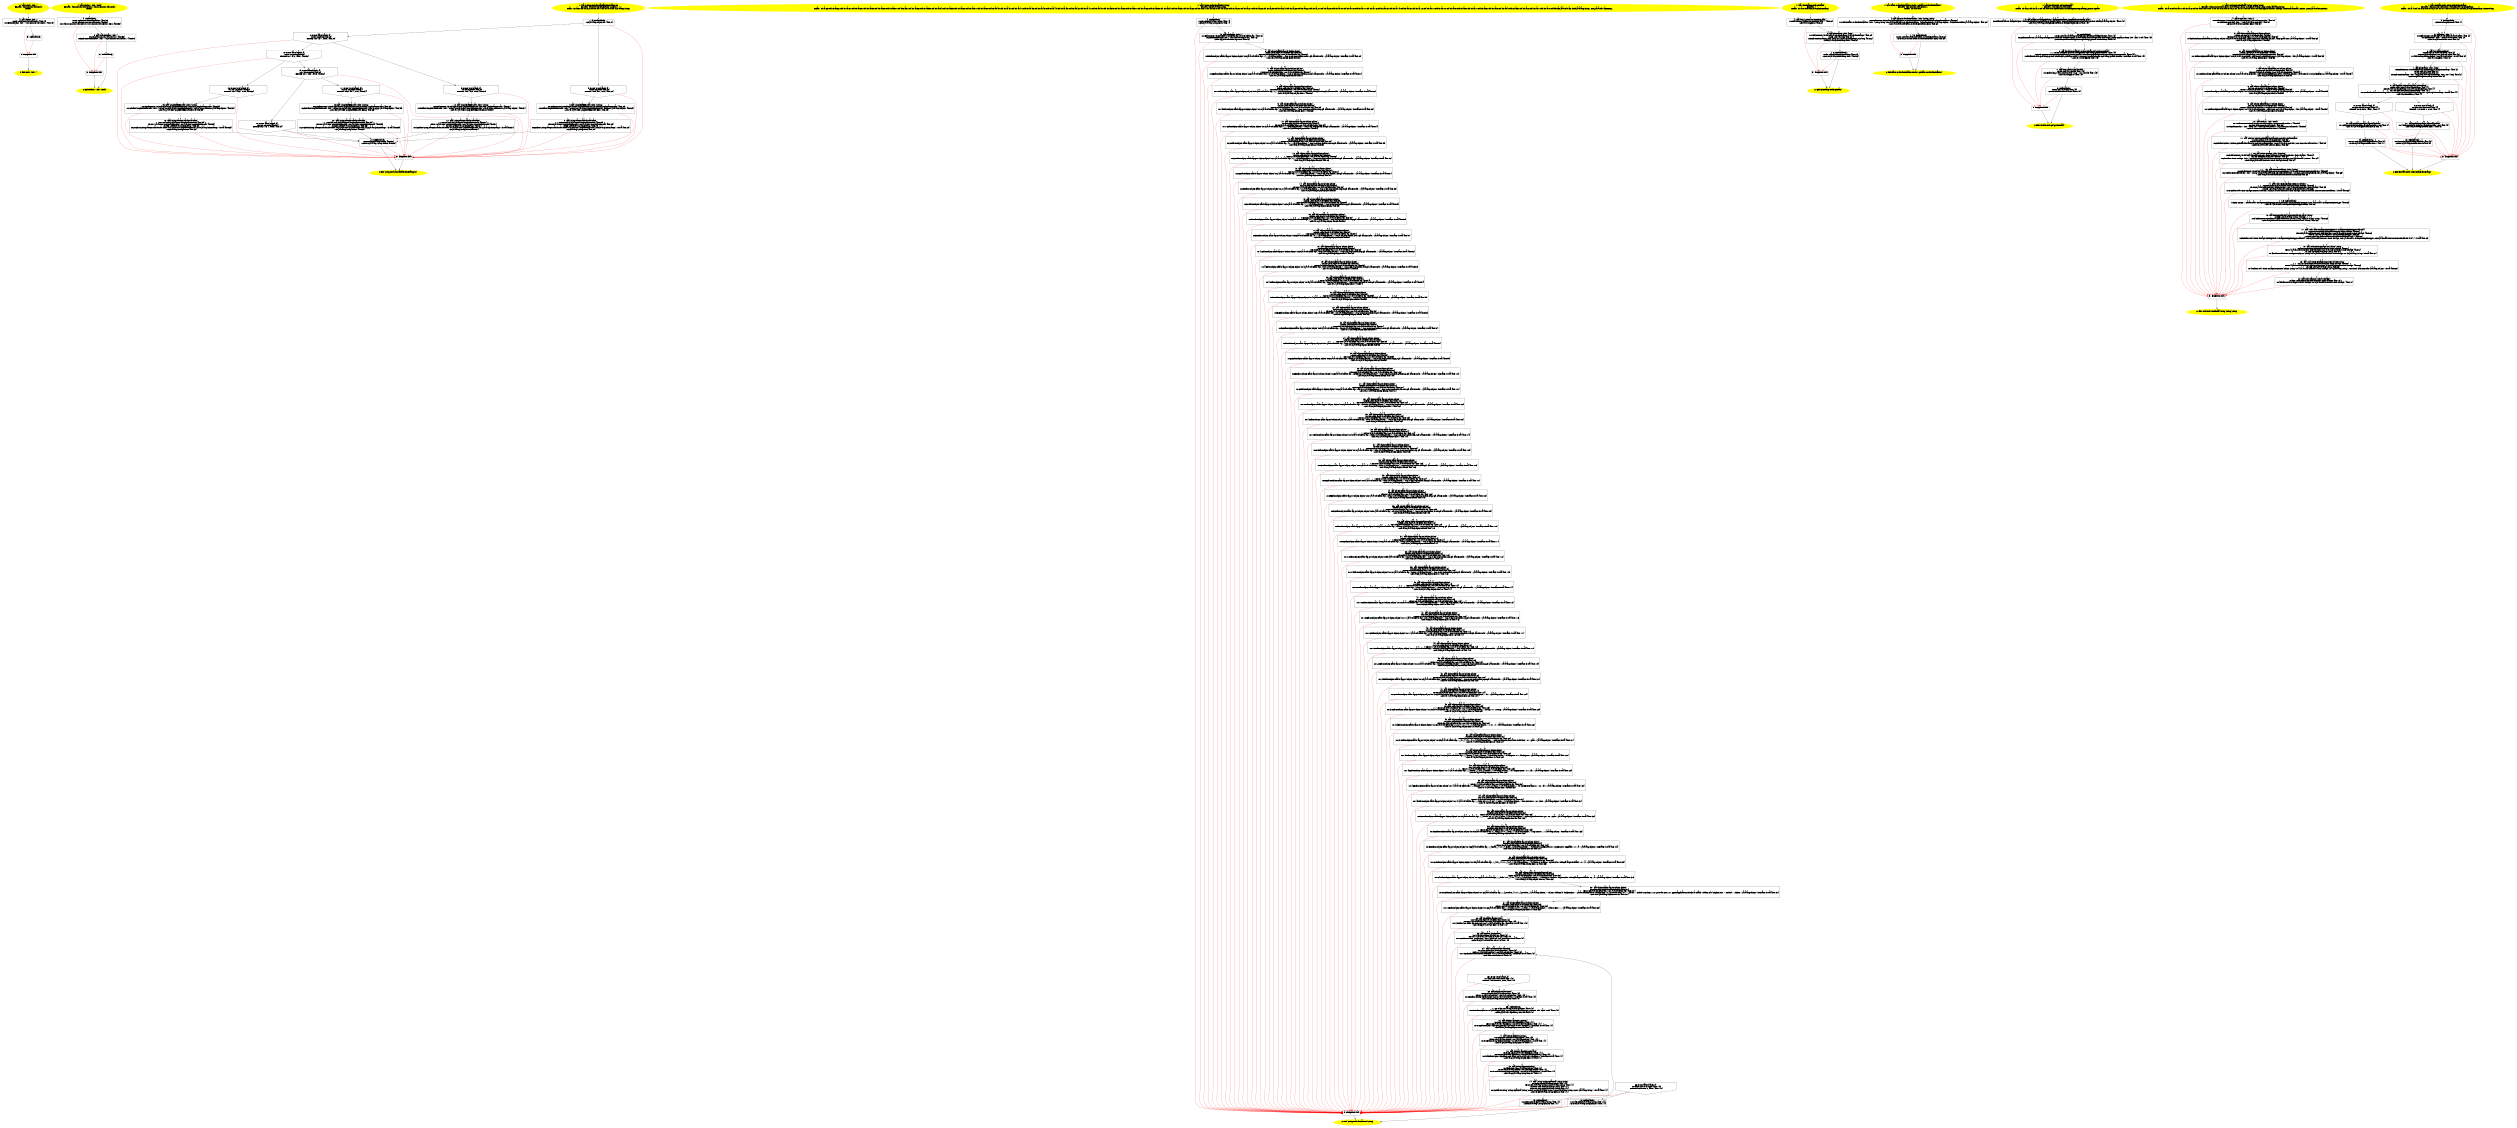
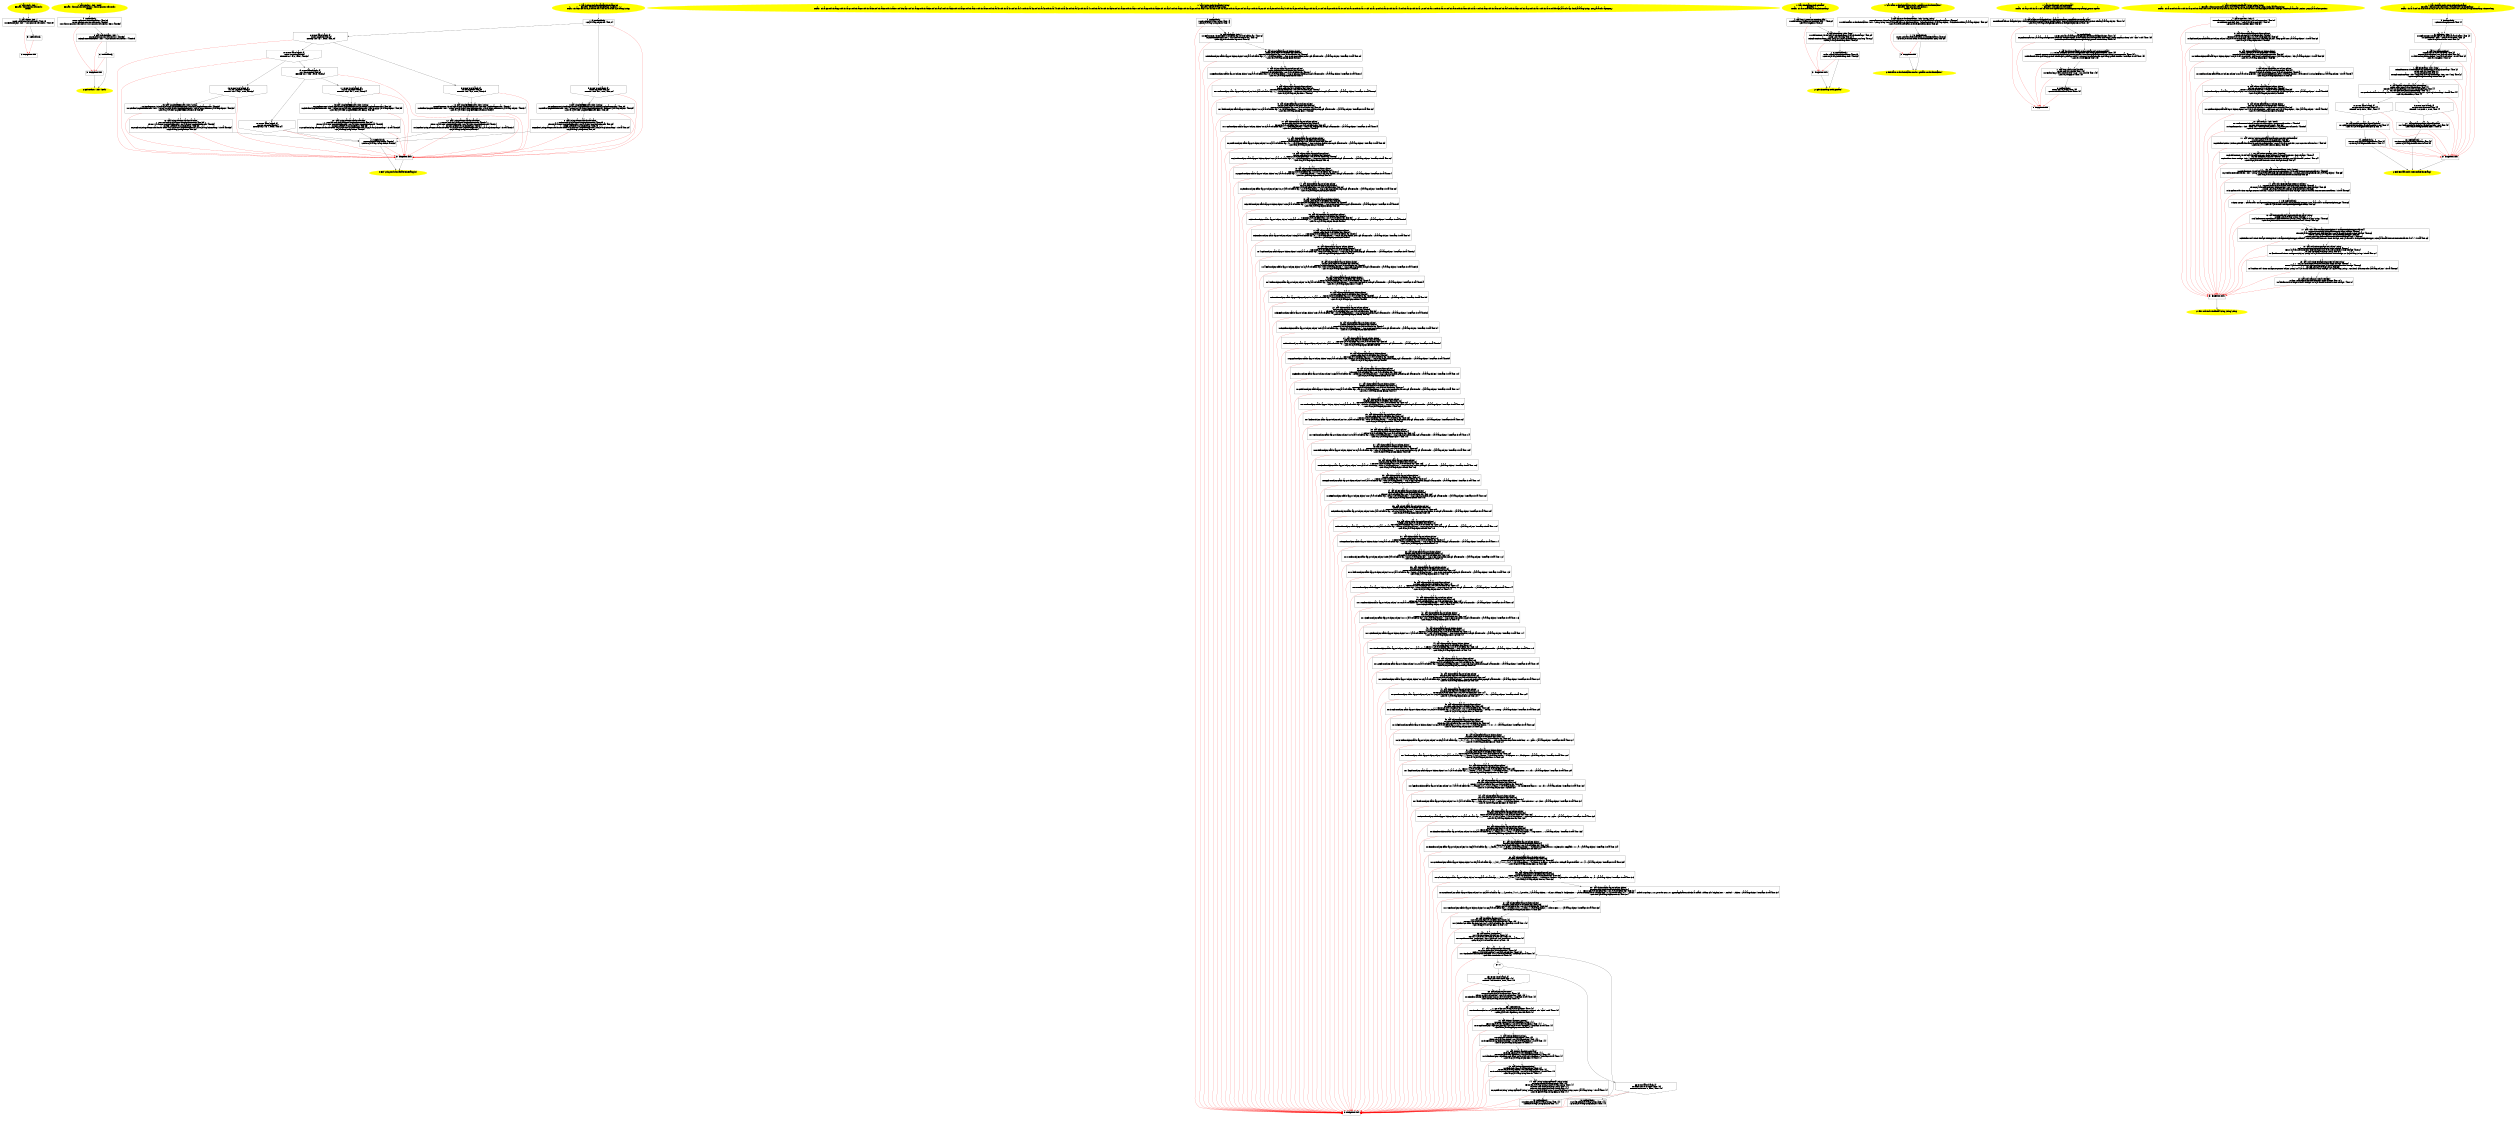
node "2: Exit Tools.<init>()": removed
node "2: Exit double Tools.getSystemLoad()": removed
node "67: +": added
node "2: Exit String Tools.formatText(String)": removed
